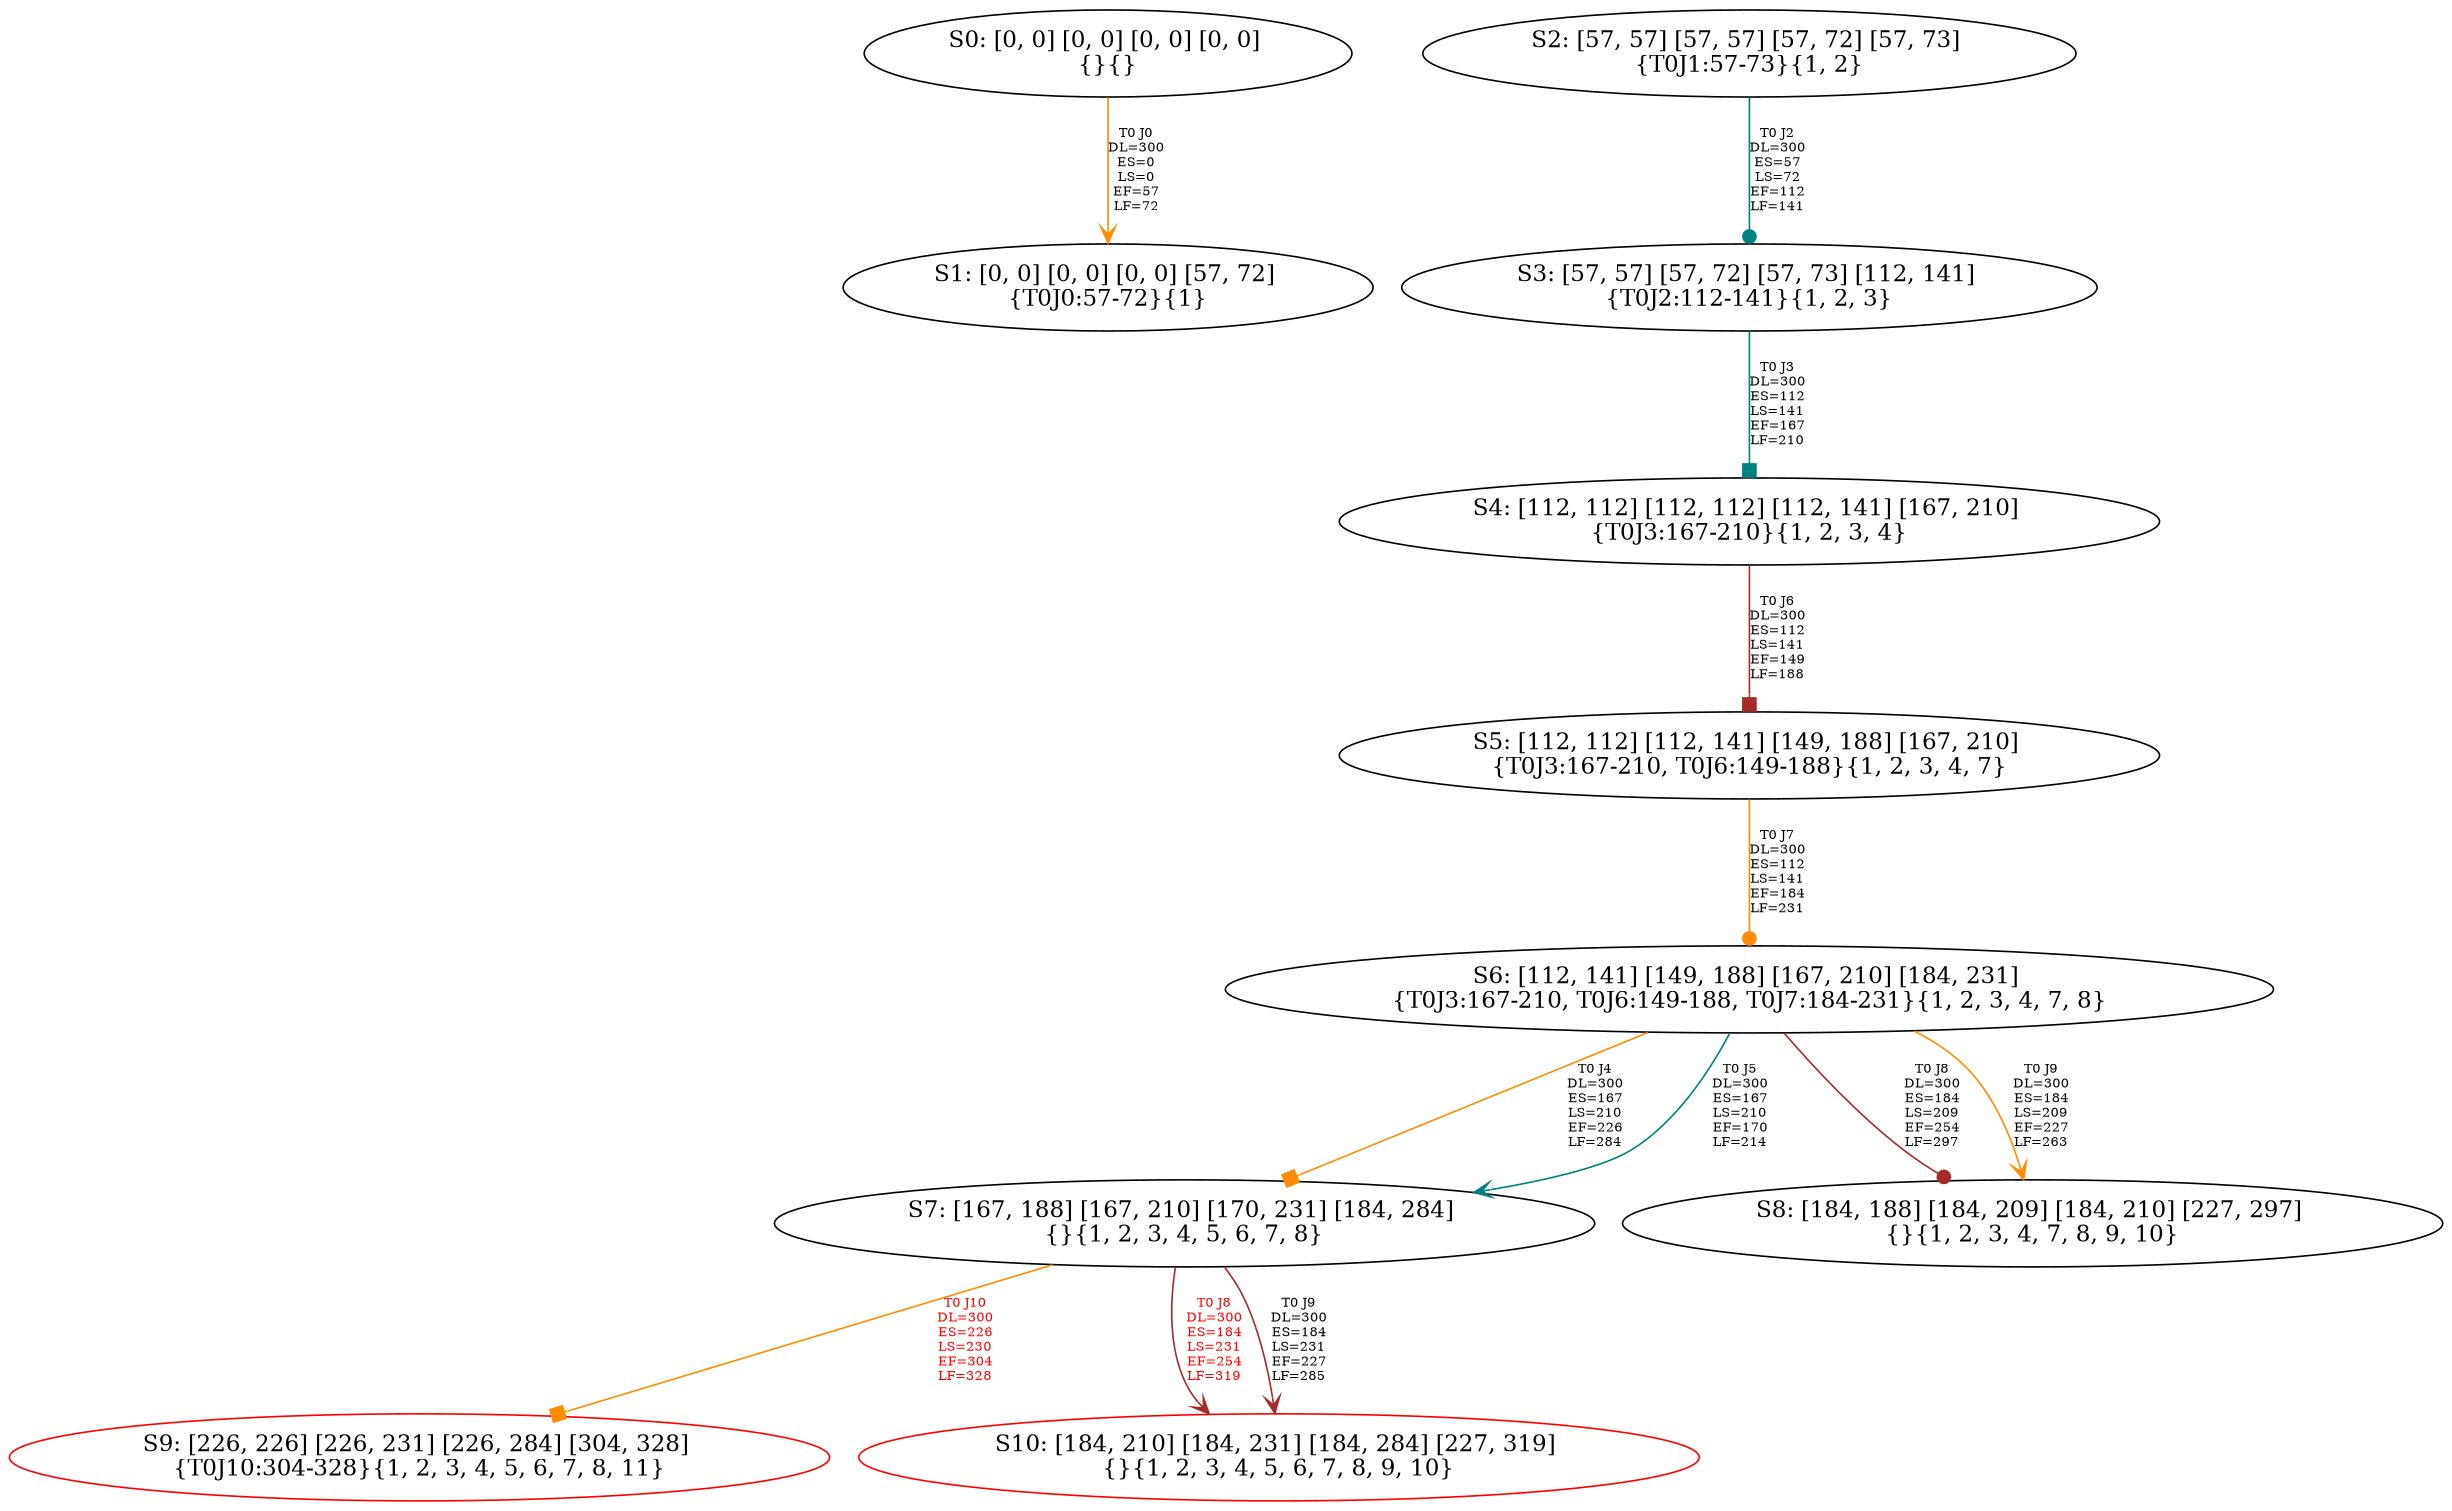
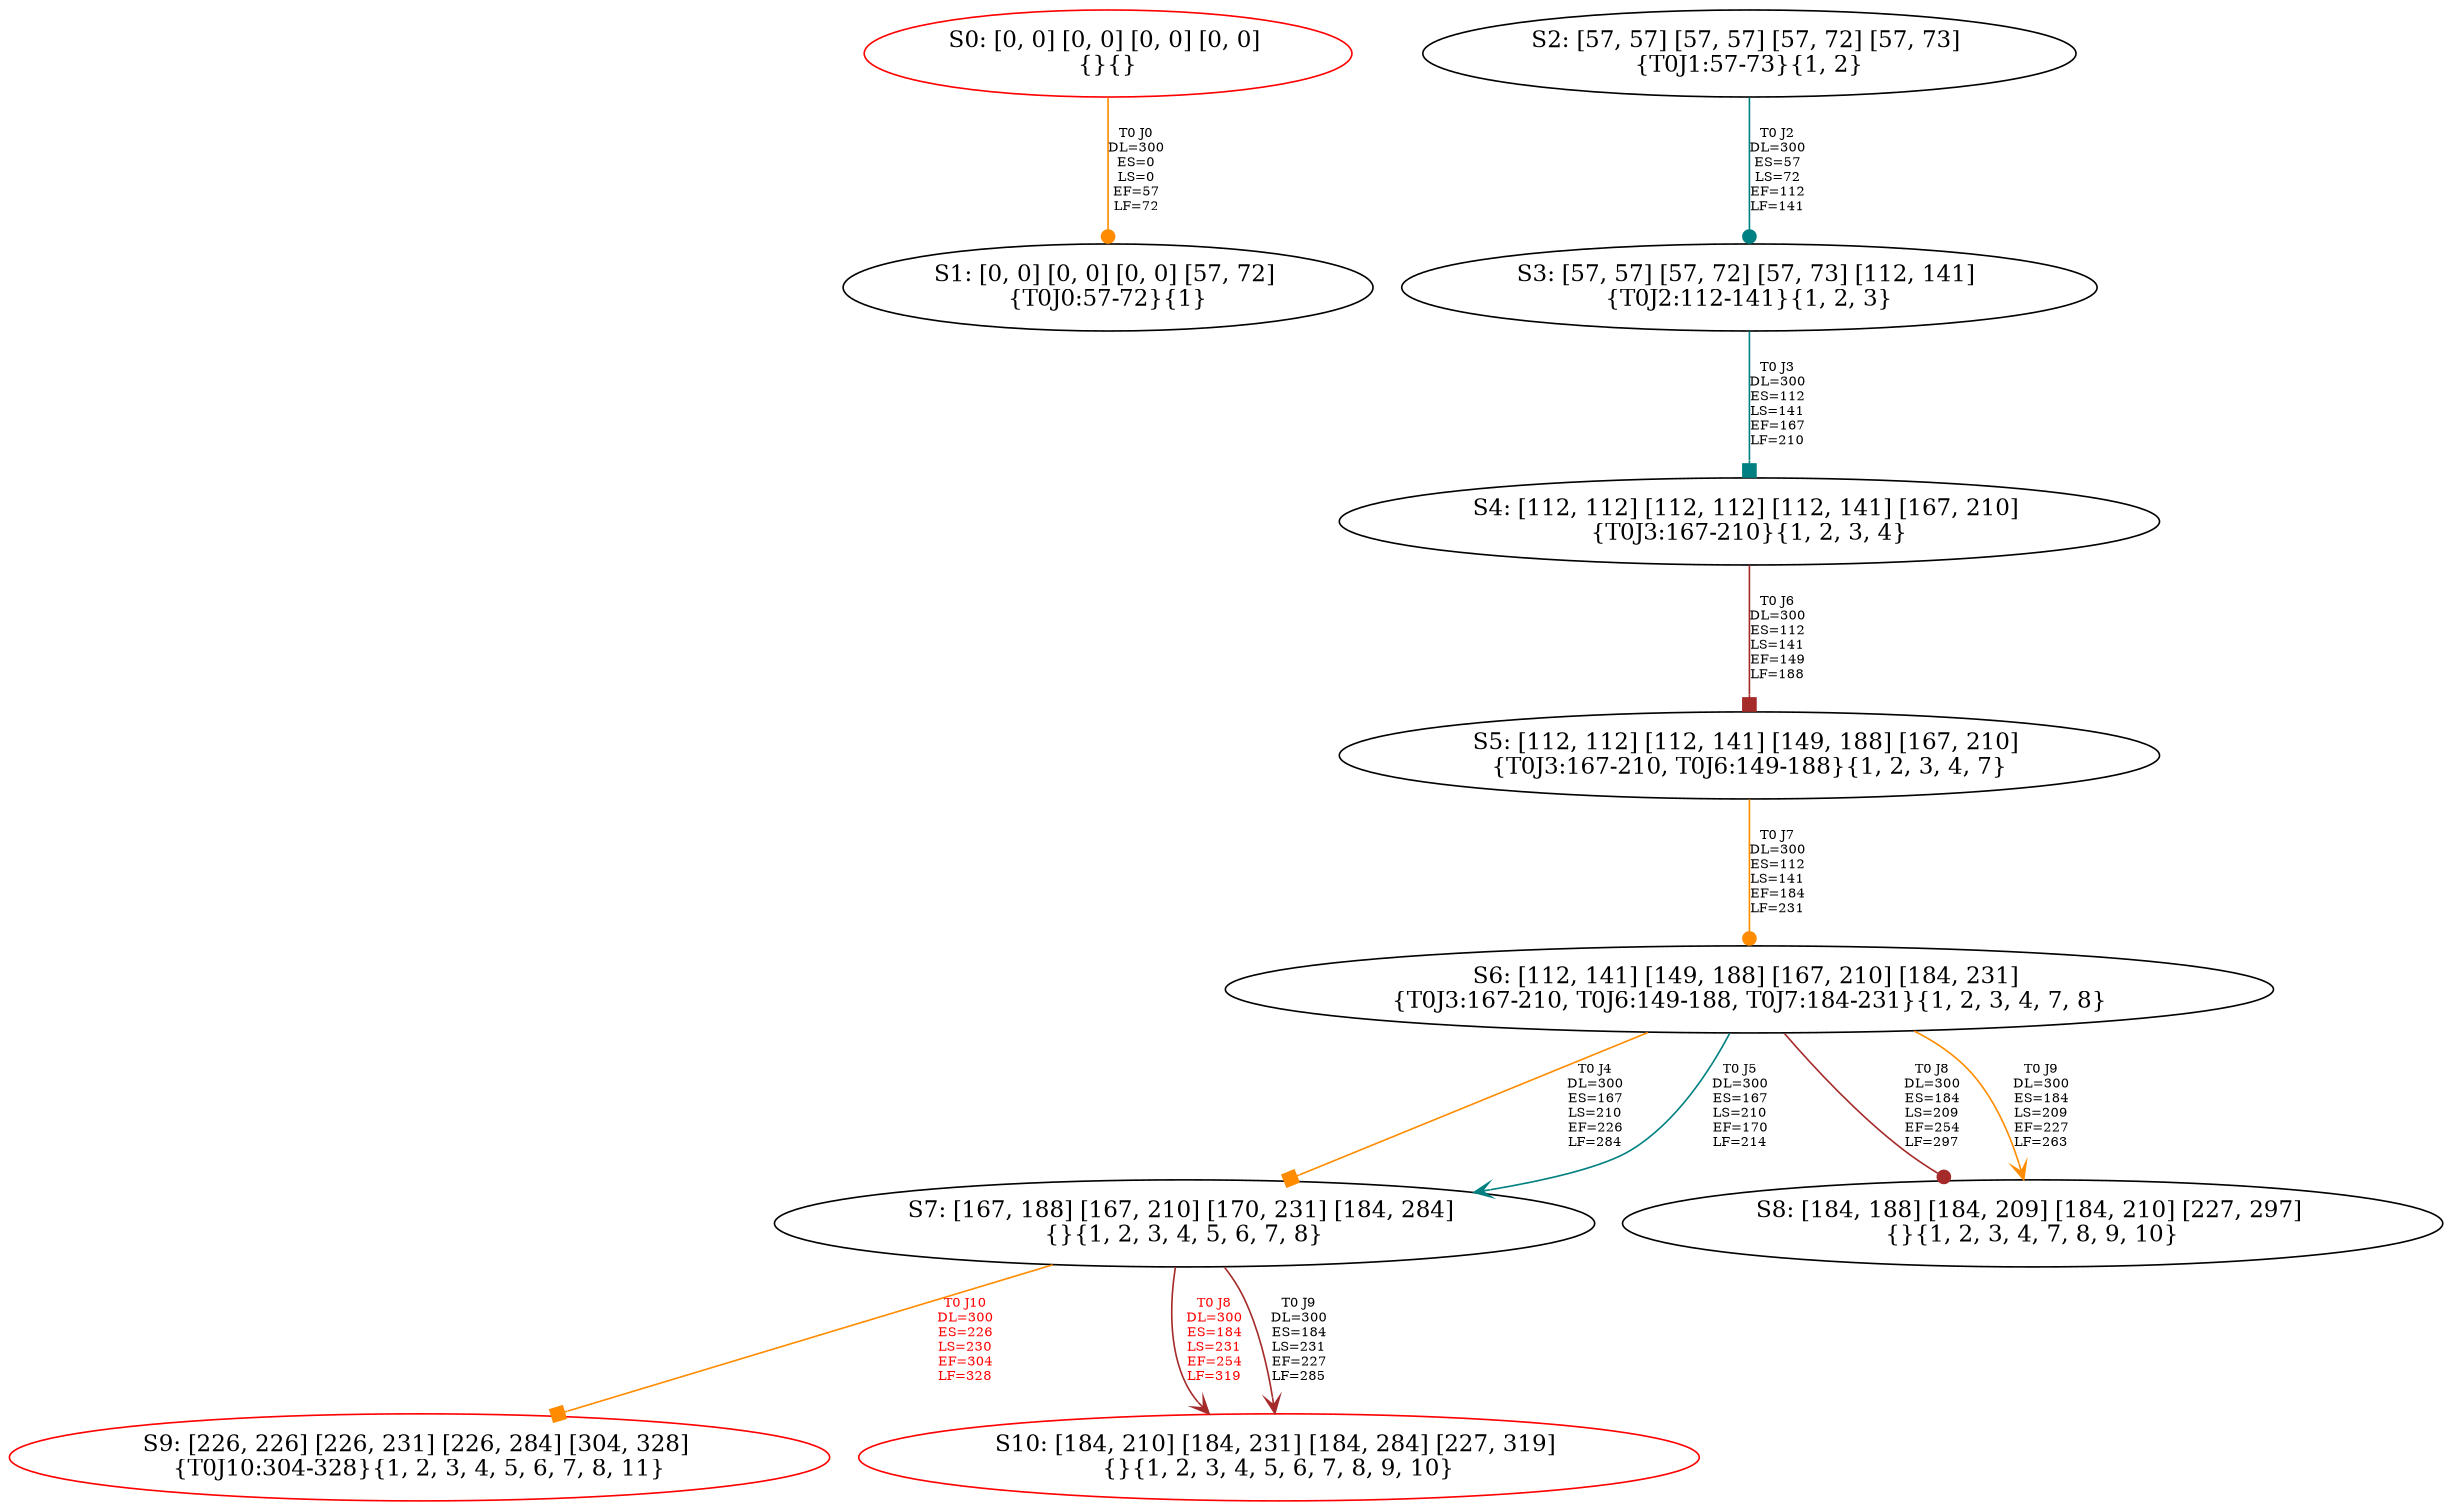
node "S0: [0, 0] [0, 0] [0, 0] [0, 0] {}{}": color black -> Red
edge "S0: [0, 0] [0, 0] [0, 0] [0, 0] {}{}" -> "S1: [0, 0] [0, 0] [0, 0] [57, 72] {T0J0:57-72}{1}": arrowhead vee -> dot
